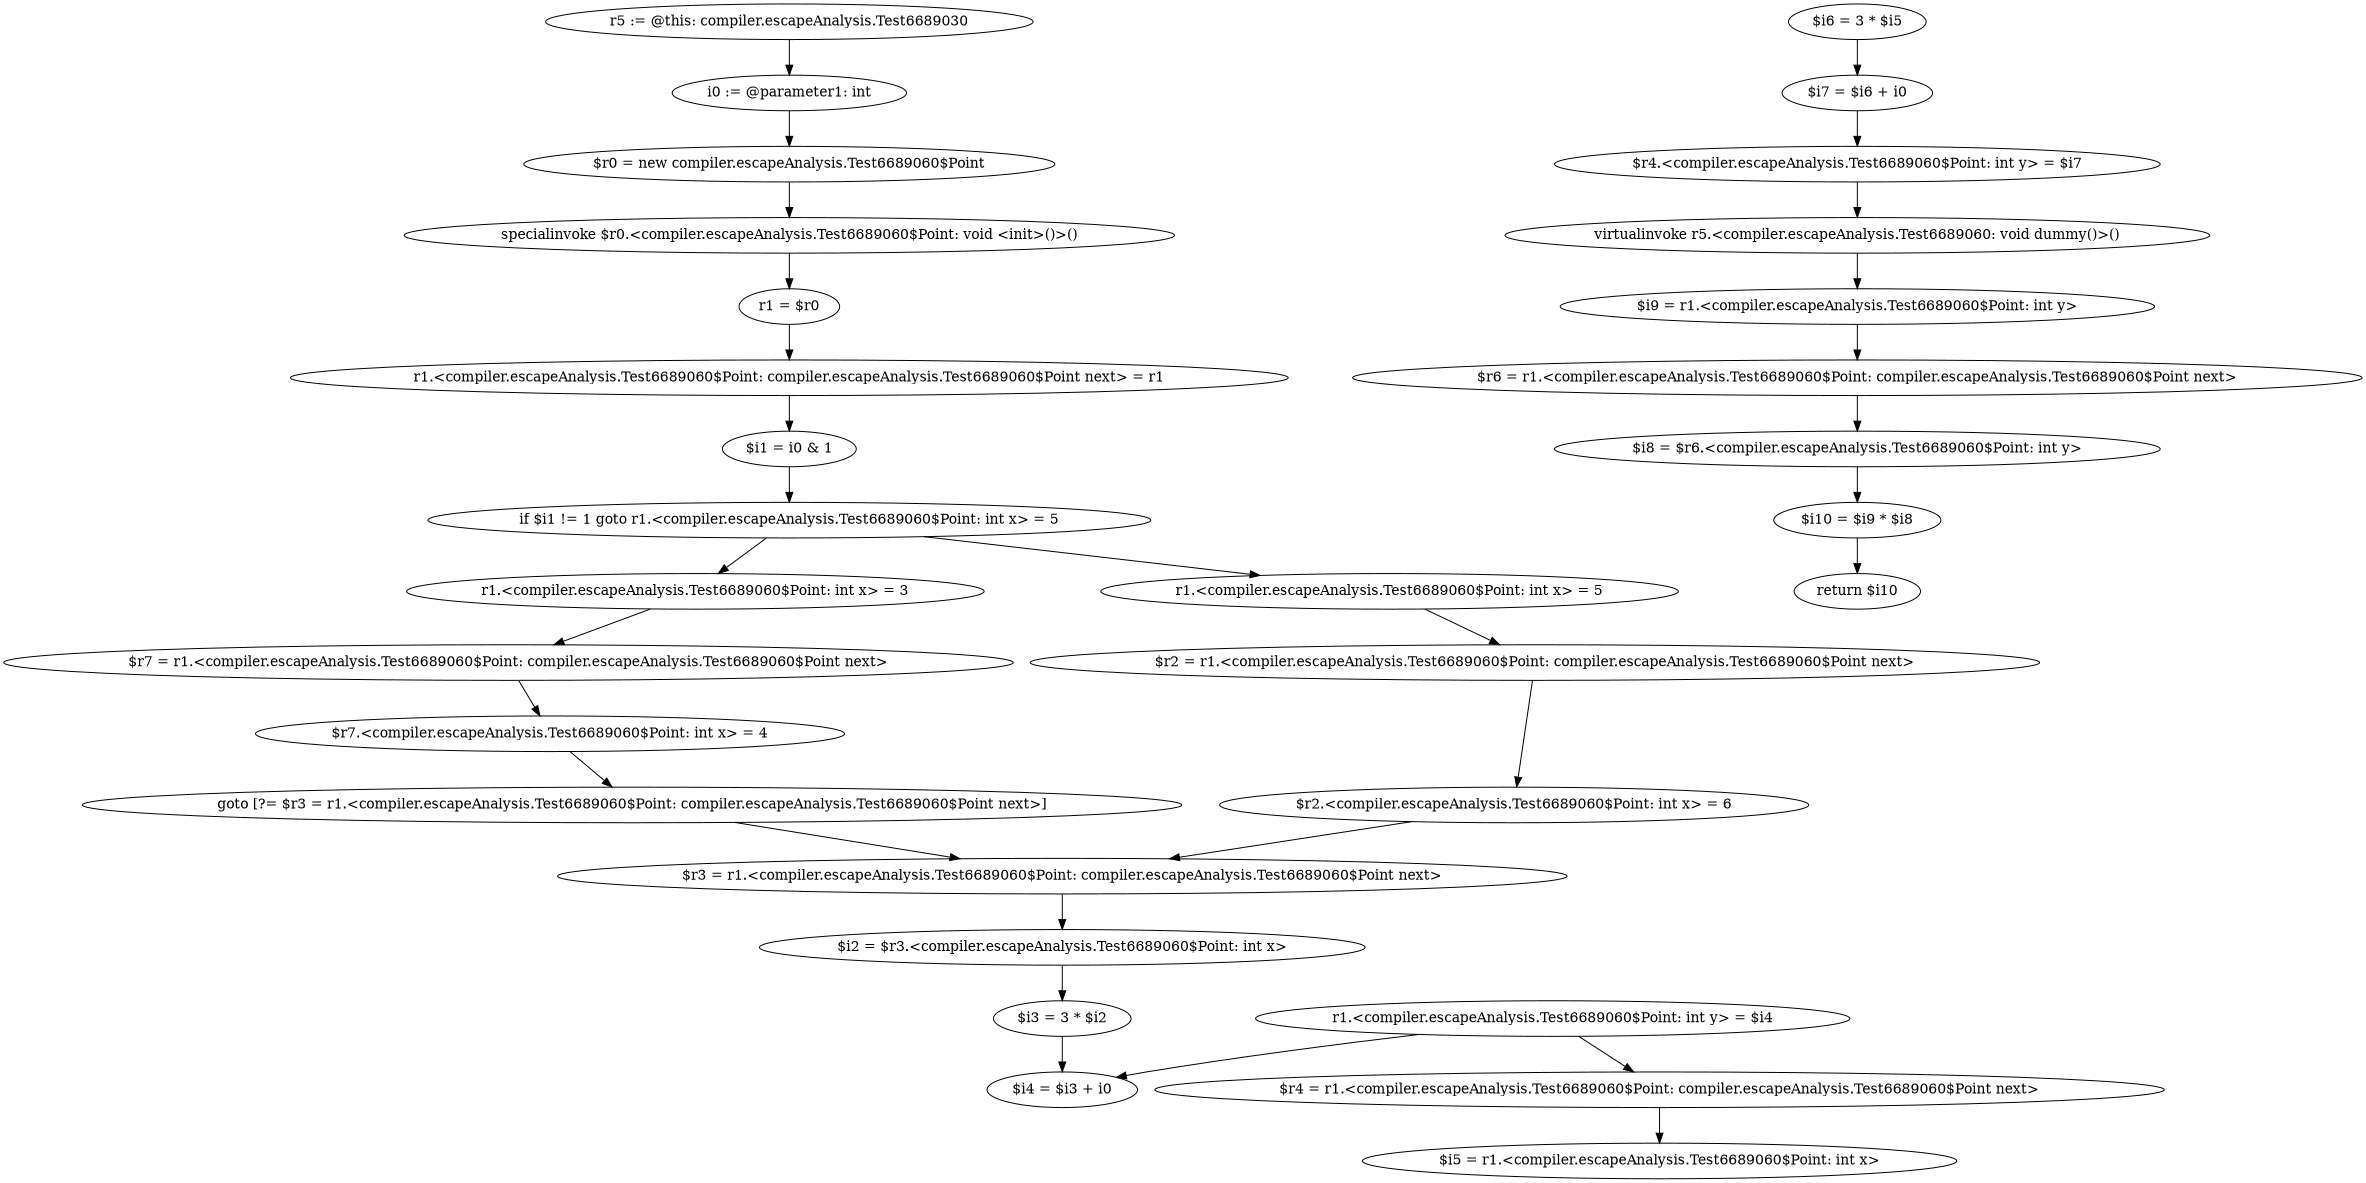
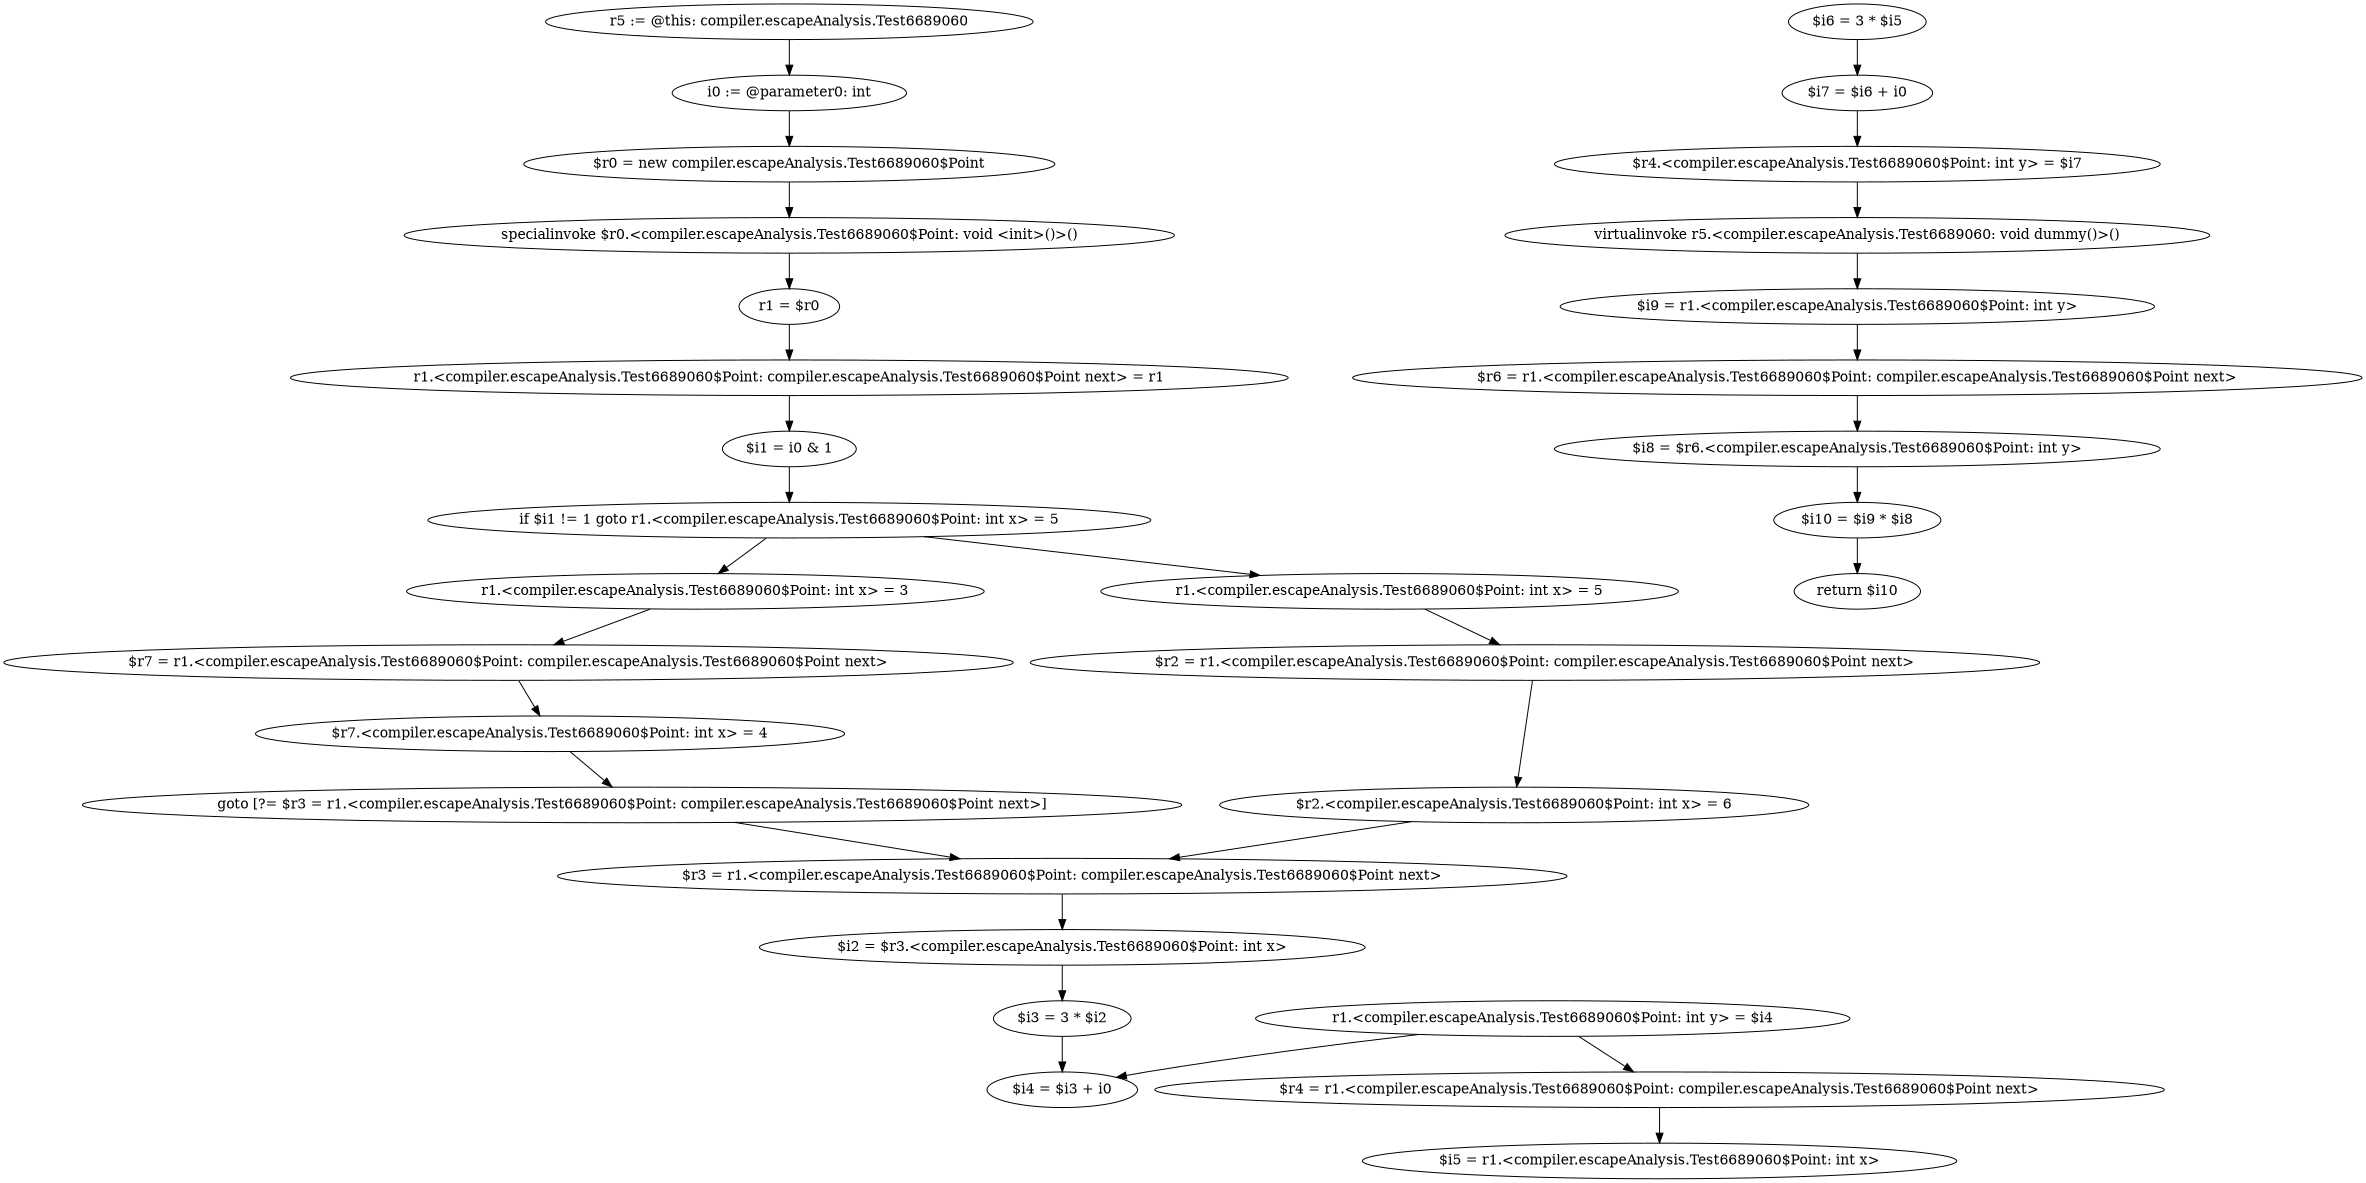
node "r5 := @this: compiler.escapeAnalysis.Test6689030": label "r5 := @this: compiler.escapeAnalysis.Test6689030" -> "r5 := @this: compiler.escapeAnalysis.Test6689060"
node "i0 := @parameter1: int": label "i0 := @parameter1: int" -> "i0 := @parameter0: int"
